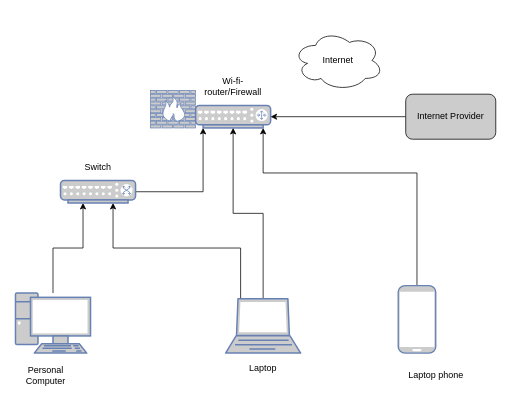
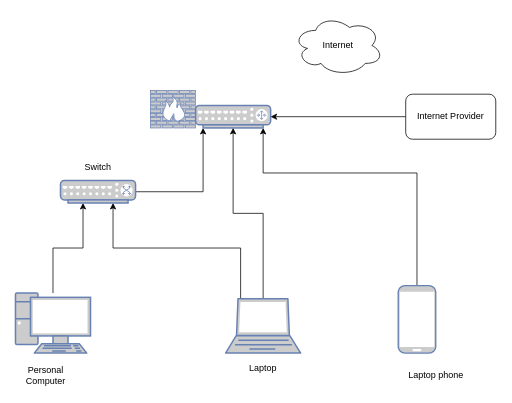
node "Internet": moved (338, 60) -> (338, 45)
node "Wi-fi-router/Firewall": removed
node "Internet Provider": fillcolor #cccccc -> #ffffff
